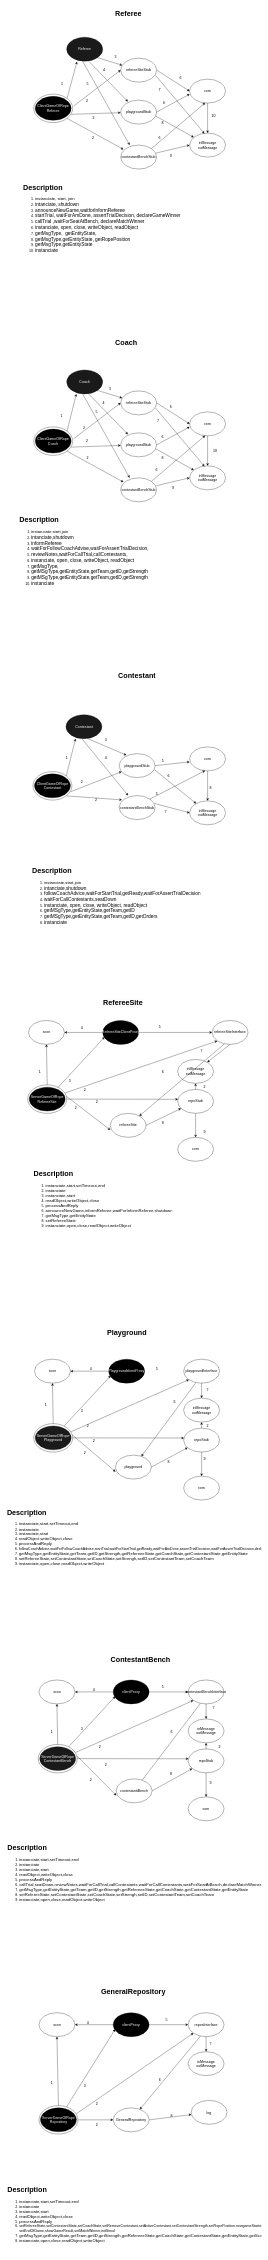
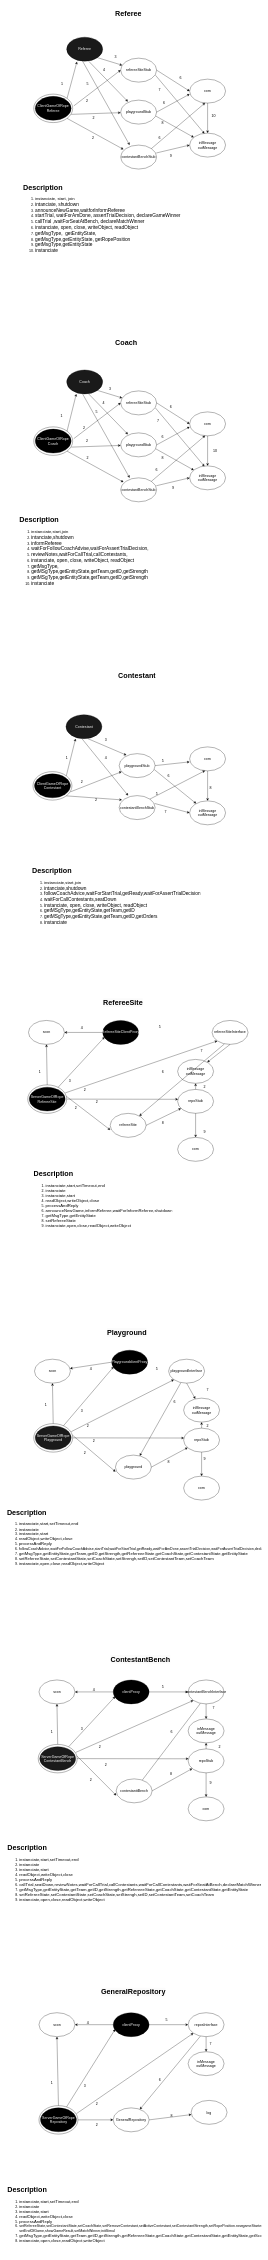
edge "RefereeSiteClientProxy" -> "refereeSiteInterface": removed
node "PlaygroundclientProxy": moved (127, 1371) -> (130, 1362)
node "playgroundInterface": moved (202, 1371) -> (187, 1371)
